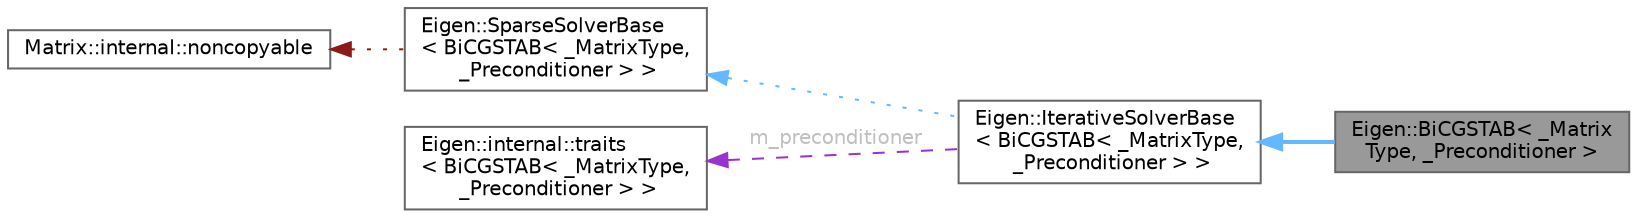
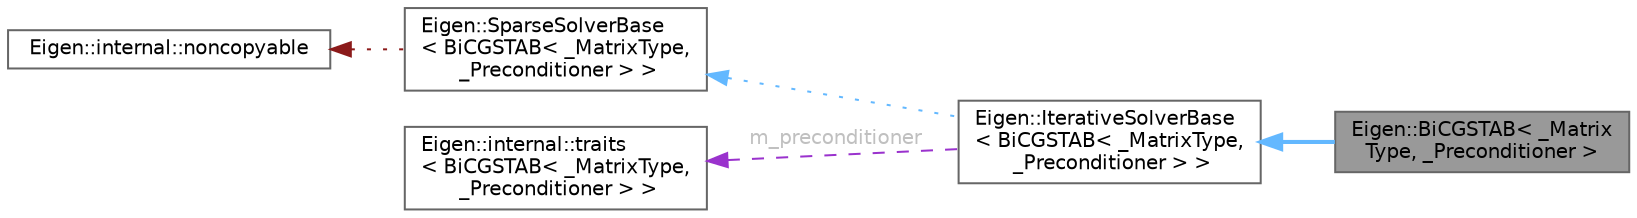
node "Matrix::internal::noncopyable": label "Matrix::internal::noncopyable" -> "Eigen::internal::noncopyable"
